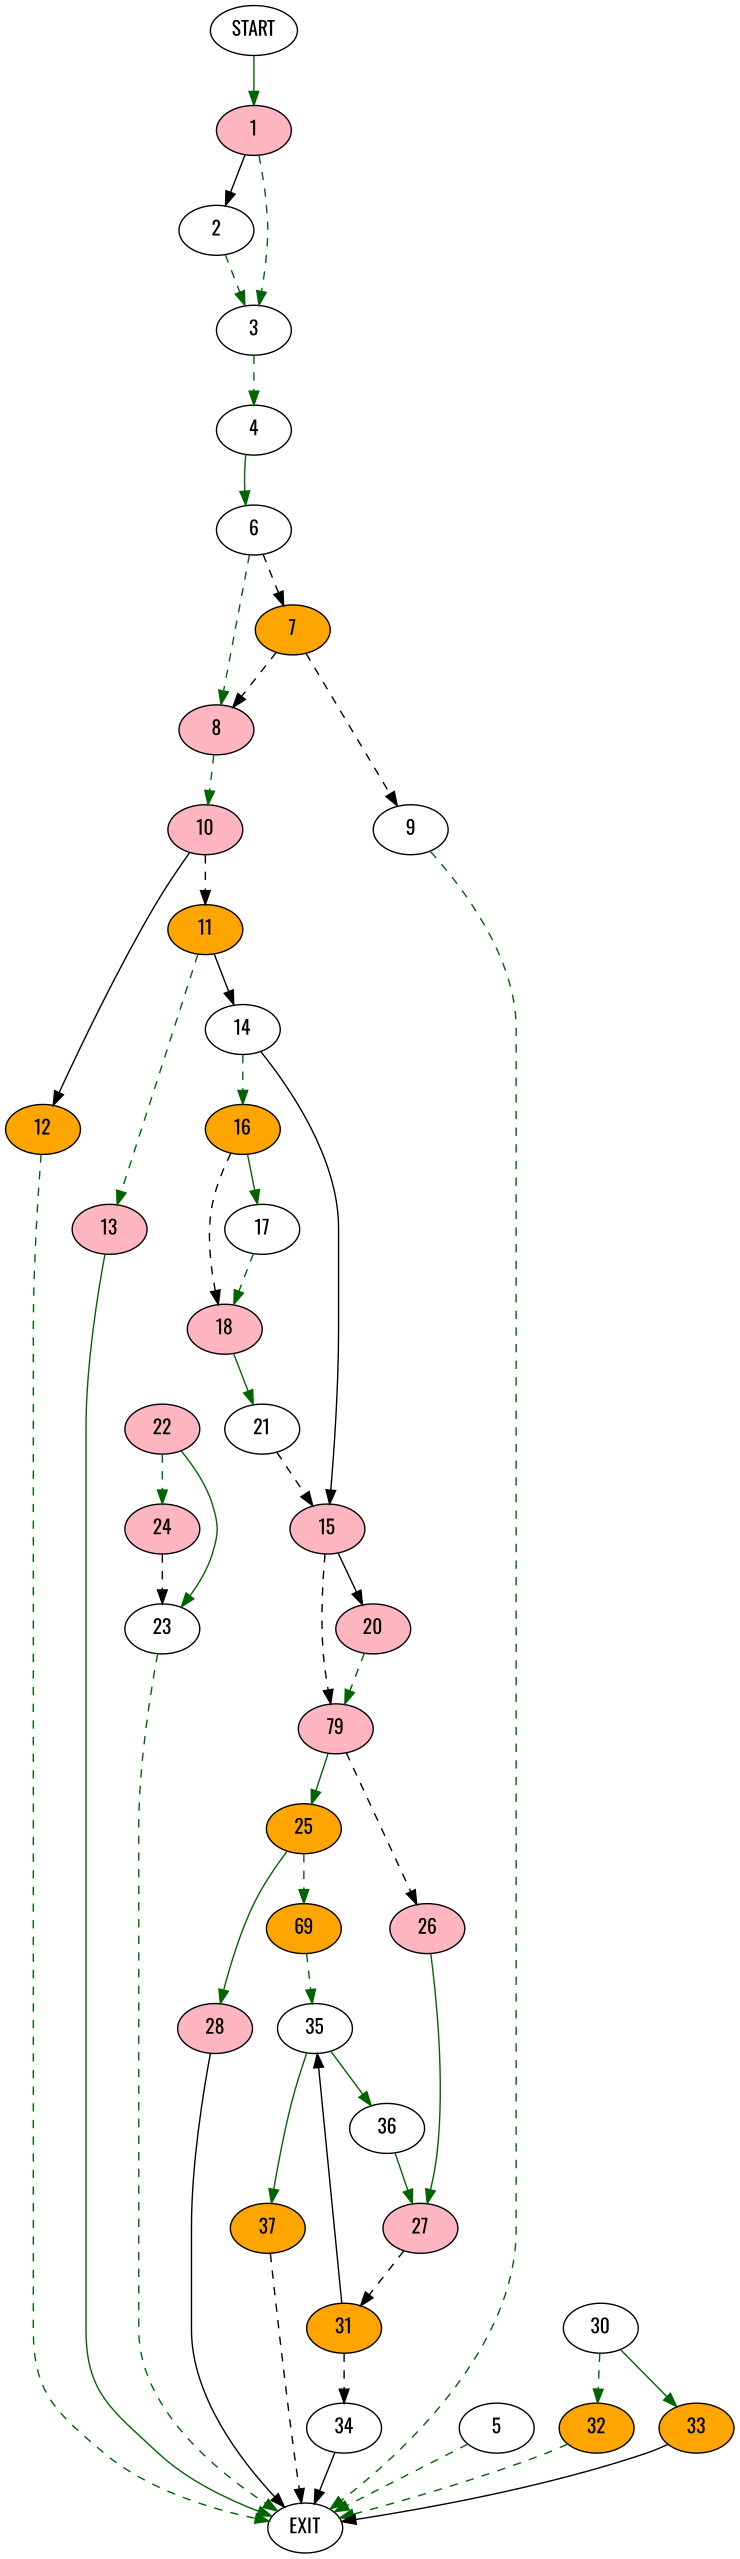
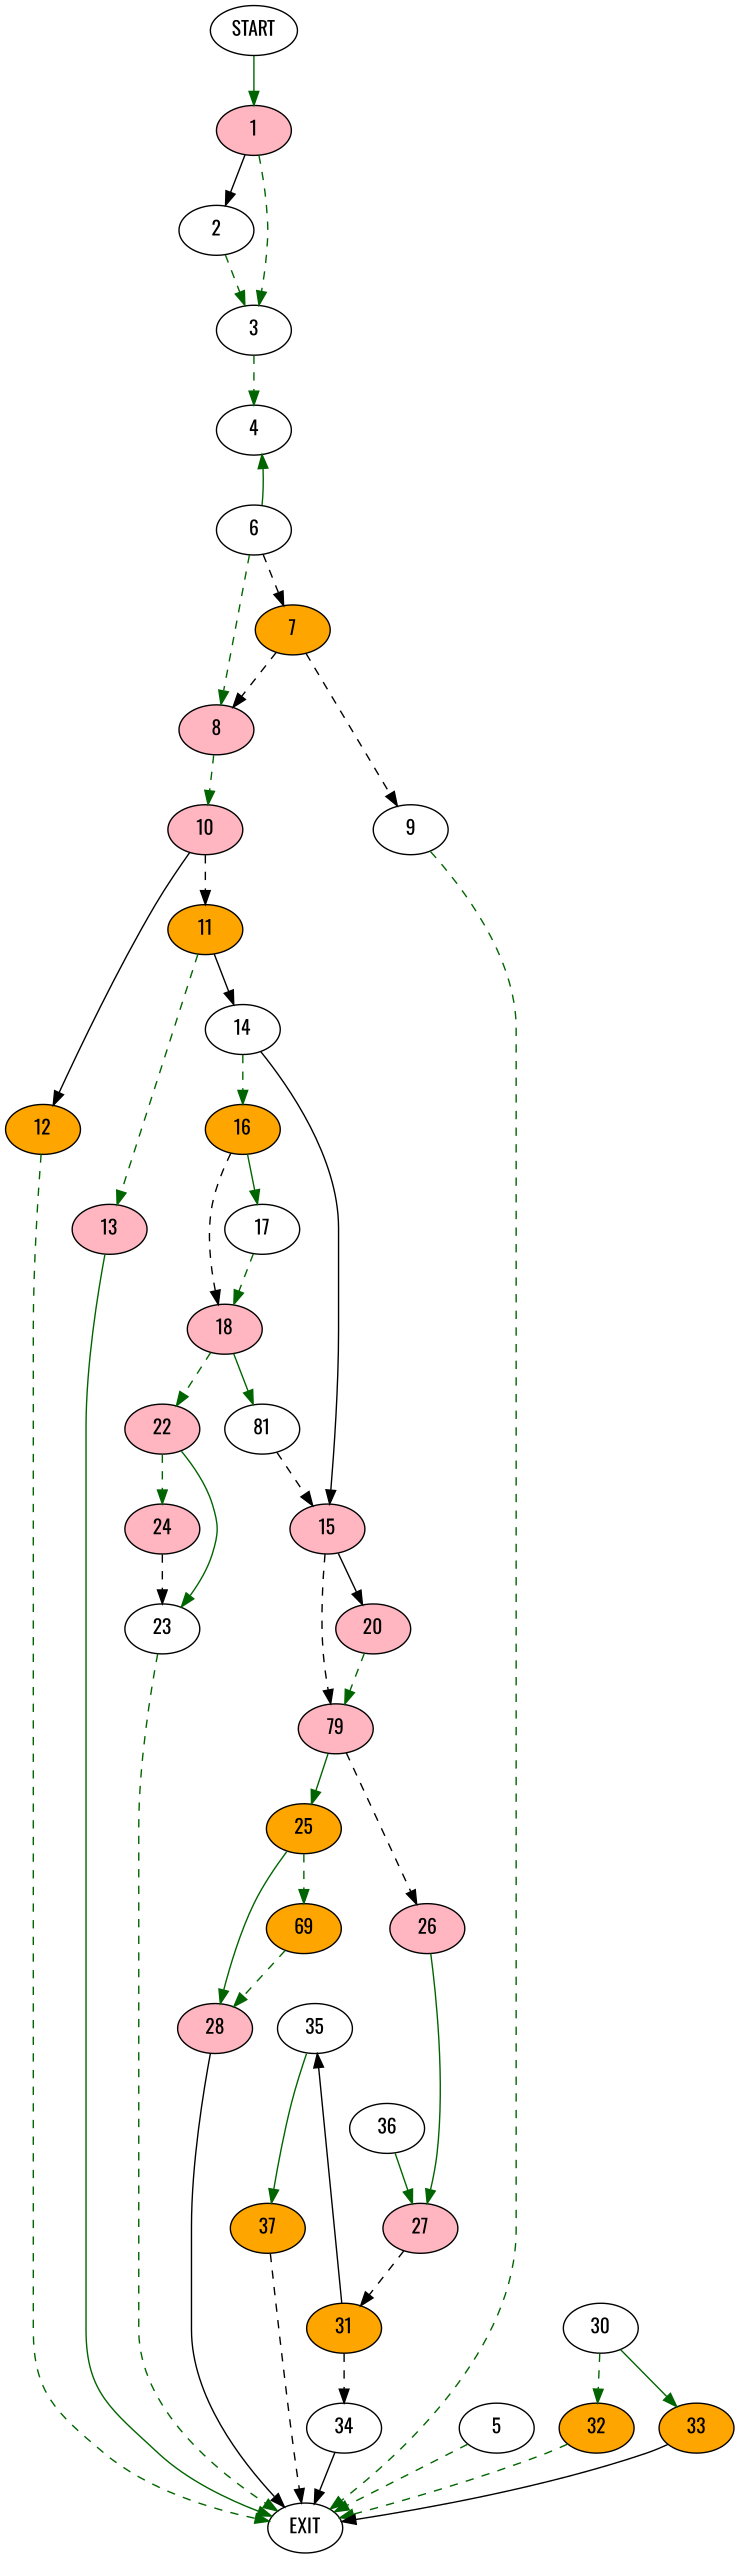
edge "4" -> "6": reversed
edge "18" -> "22": added
node "21": label "21" -> "81"
edge "69" -> "35": now "69" -> "28"
edge "35" -> "36": removed
